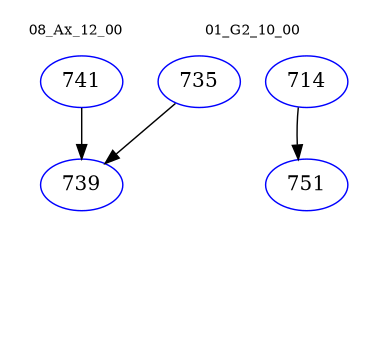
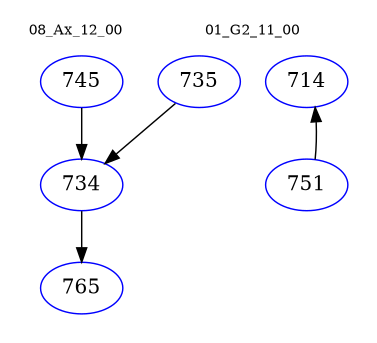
cluster "01_G2_10_00": label "01_G2_10_00" -> "01_G2_11_00"
node "741": label "741" -> "745"
edge "714" -> "751": reversed
node "739": label "739" -> "734"
node "765": added
